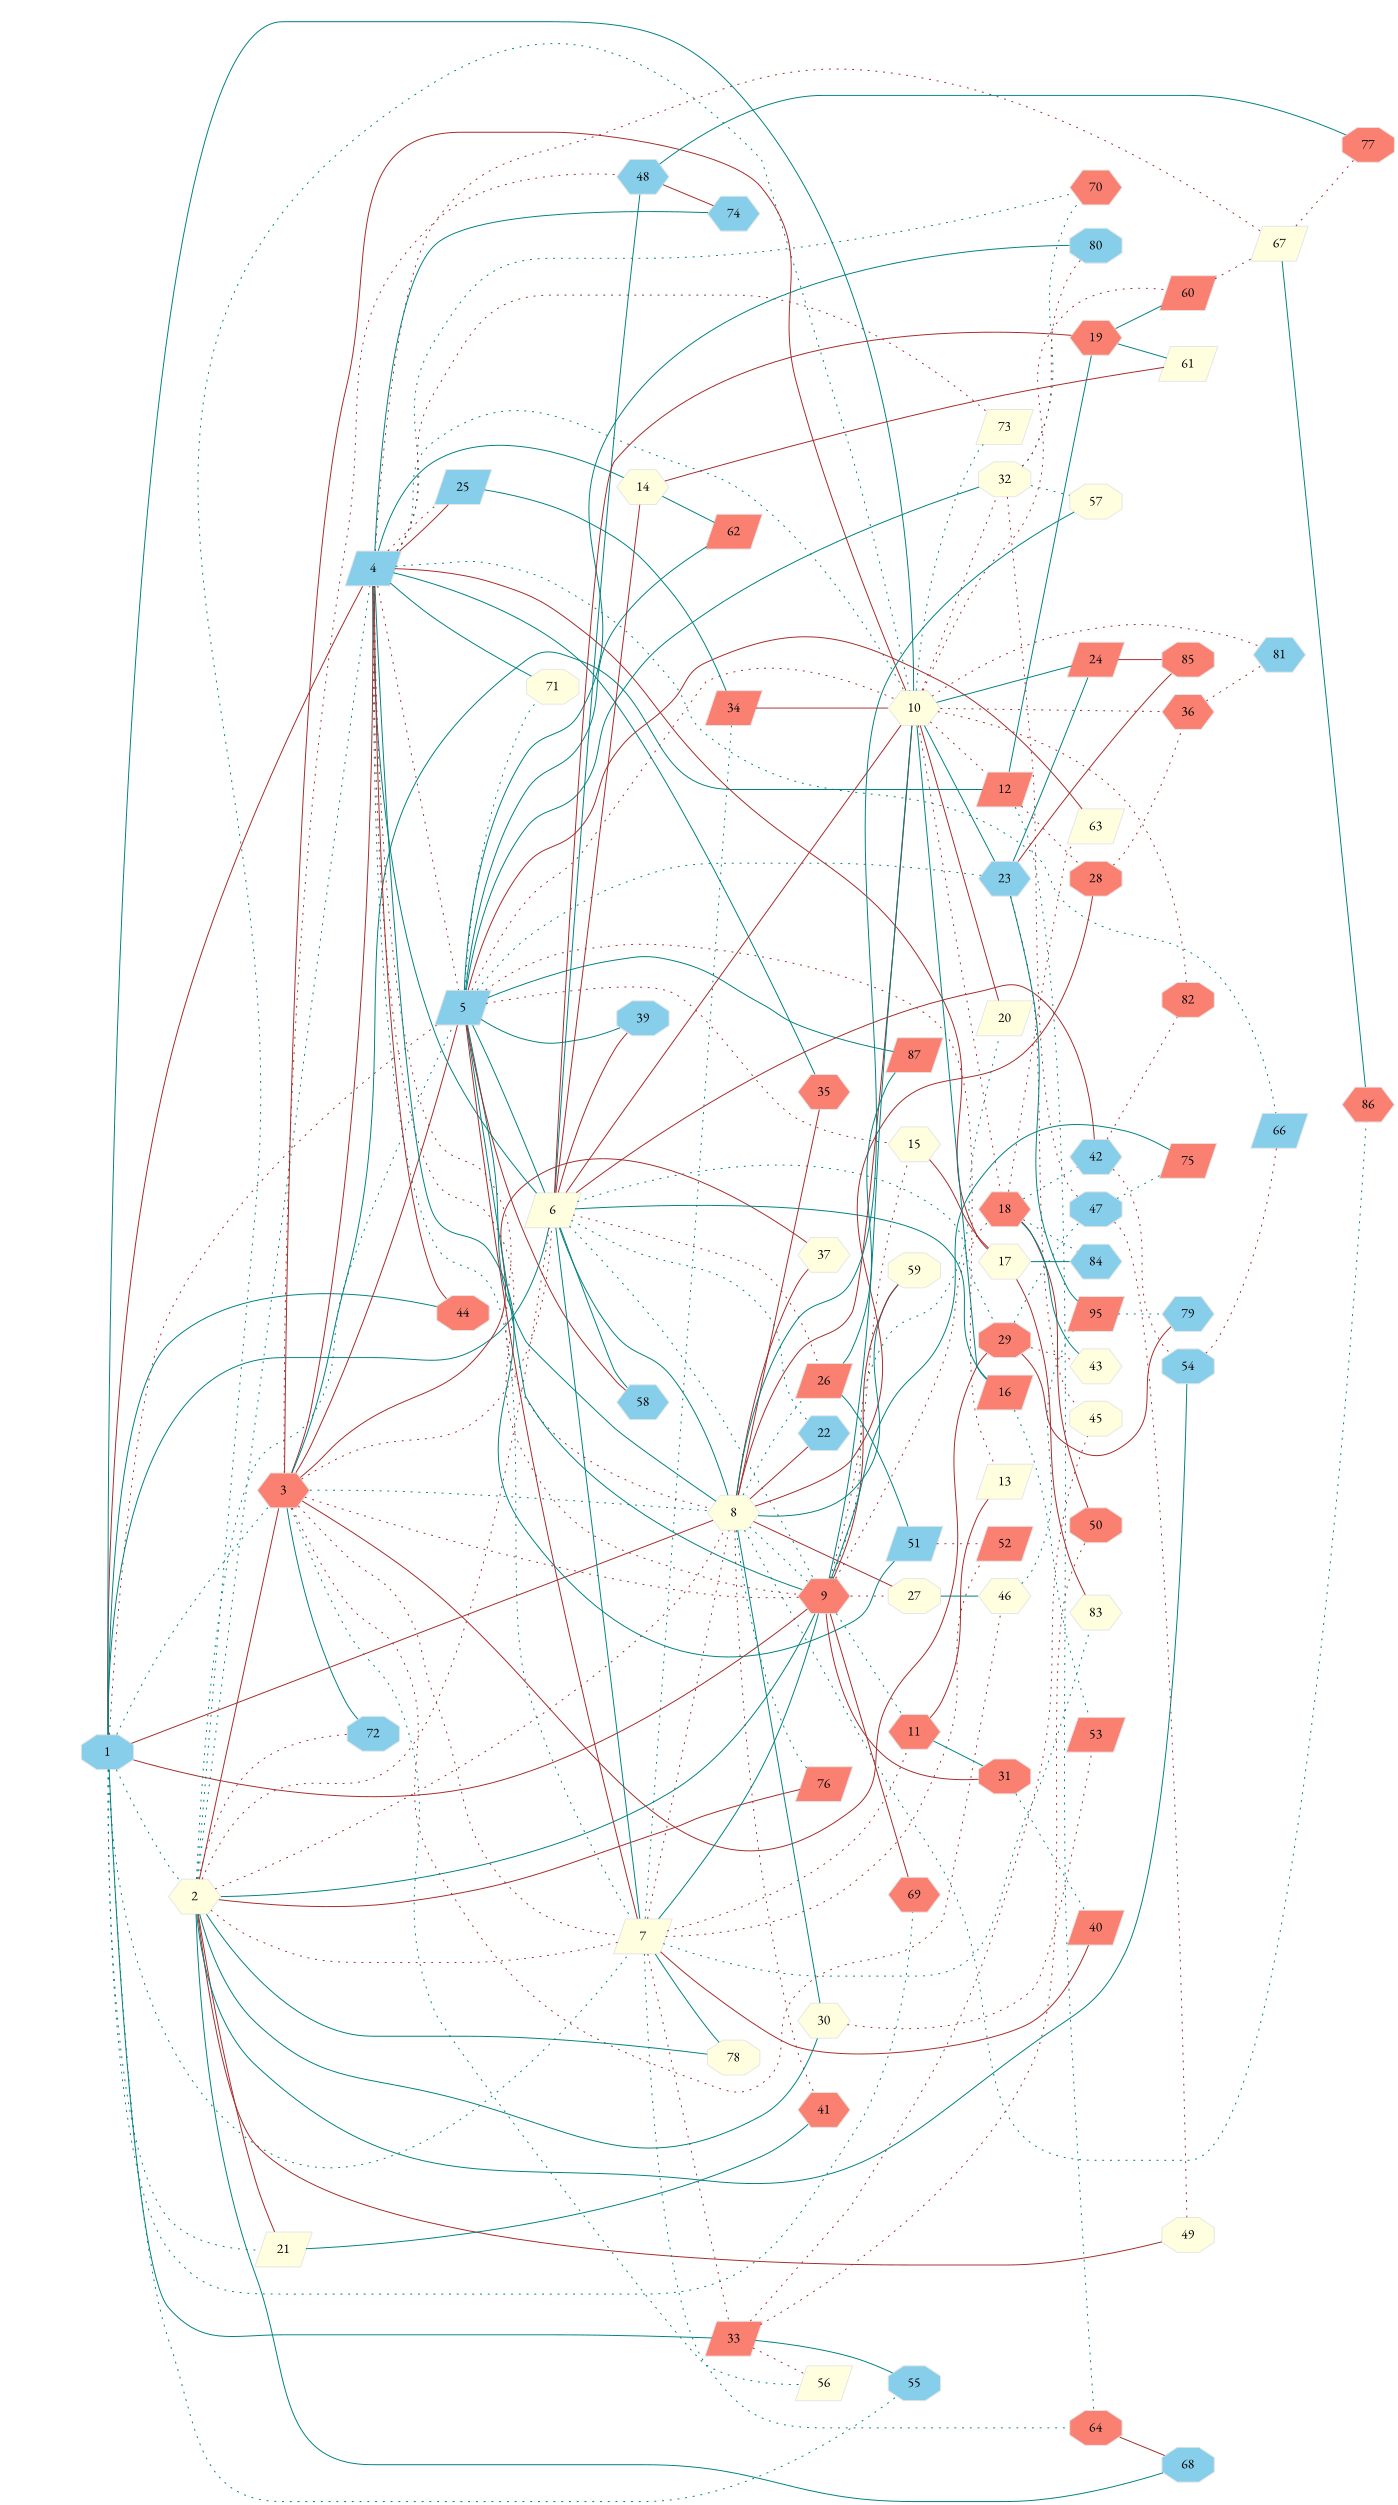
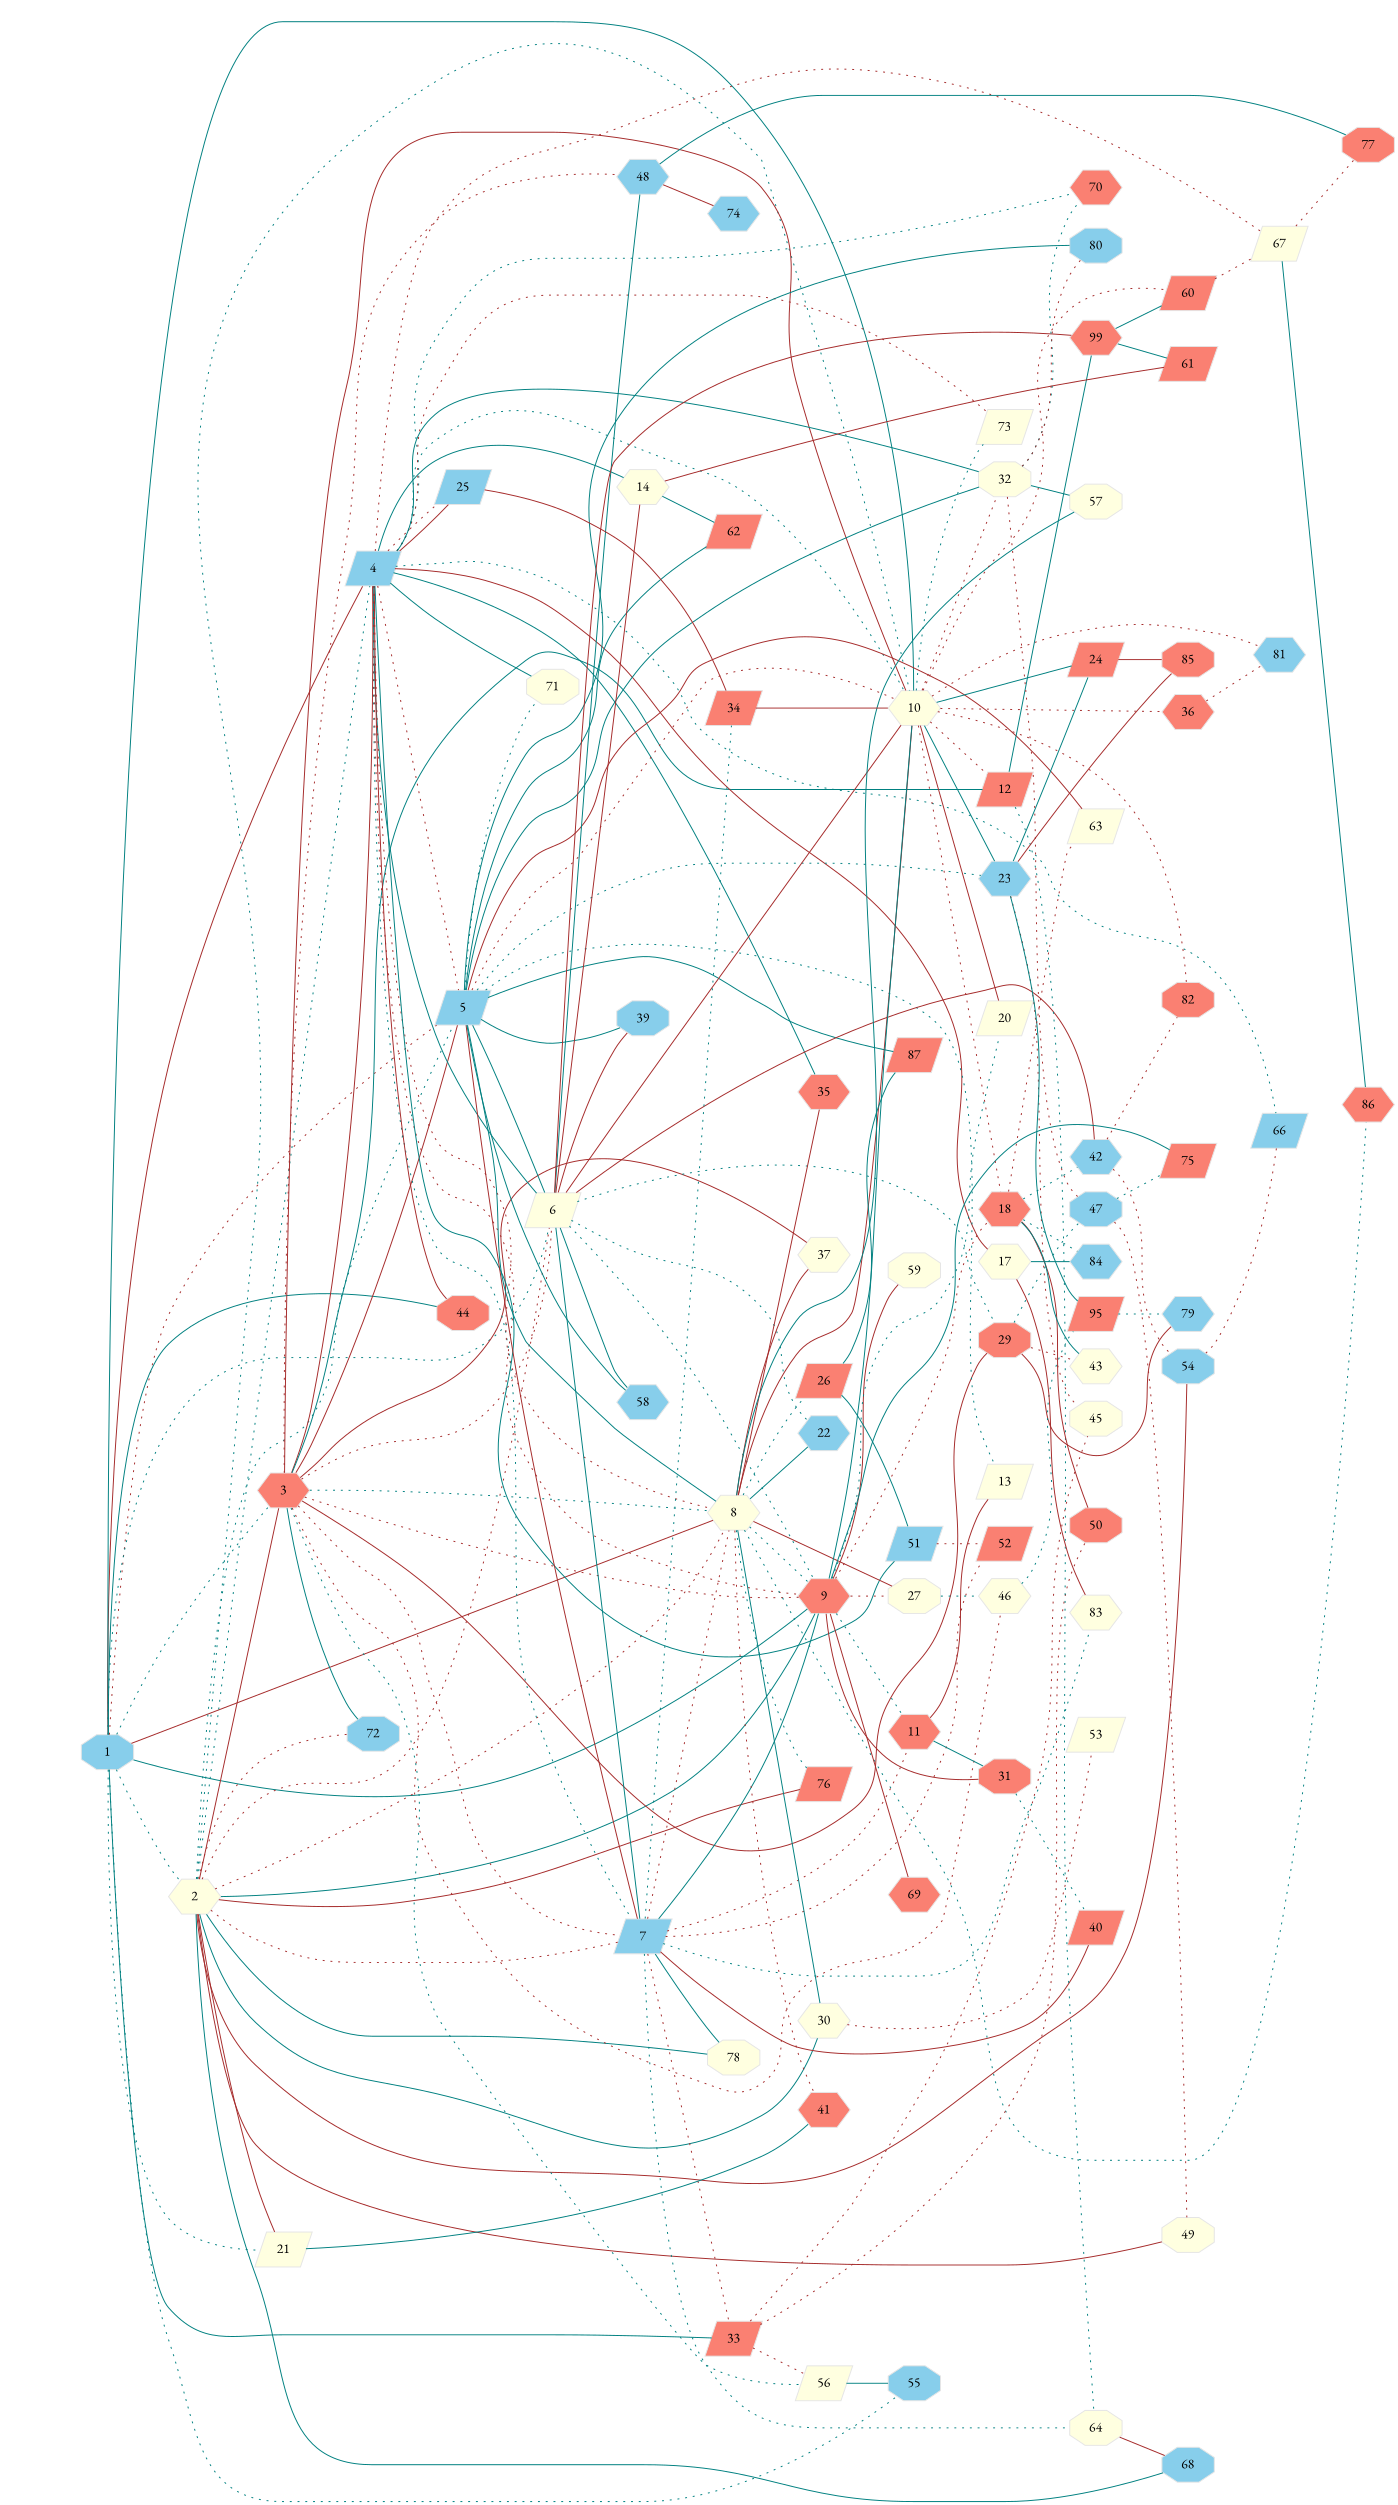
edge "74" -- "4": now "32" -- "4"
node "19": label "19" -> "99"
node "61": fillcolor lightyellow -> salmon
edge "32" -- "57": style dotted -> solid
edge "25" -- "34": color teal -> brown
node "28": removed
edge "5" -- "13": color brown -> teal
node "15": removed
edge "5" -- "58": color brown -> teal
edge "6" -- "26": removed
edge "6" -- "8": removed
edge "6" -- "1": style solid -> dotted
node "16": removed
edge "5" -- "9": removed
edge "22" -- "8": color brown -> teal
edge "59" -- "8": removed
edge "27" -- "46": style solid -> dotted
node "53": fillcolor salmon -> lightyellow
edge "9" -- "1": color brown -> teal
node "7": fillcolor lightyellow -> skyblue
edge "54" -- "2": color teal -> brown
edge "1" -- "7": removed
edge "1" -- "69": removed
edge "33" -- "55": now "56" -- "55"
node "64": fillcolor salmon -> lightyellow
